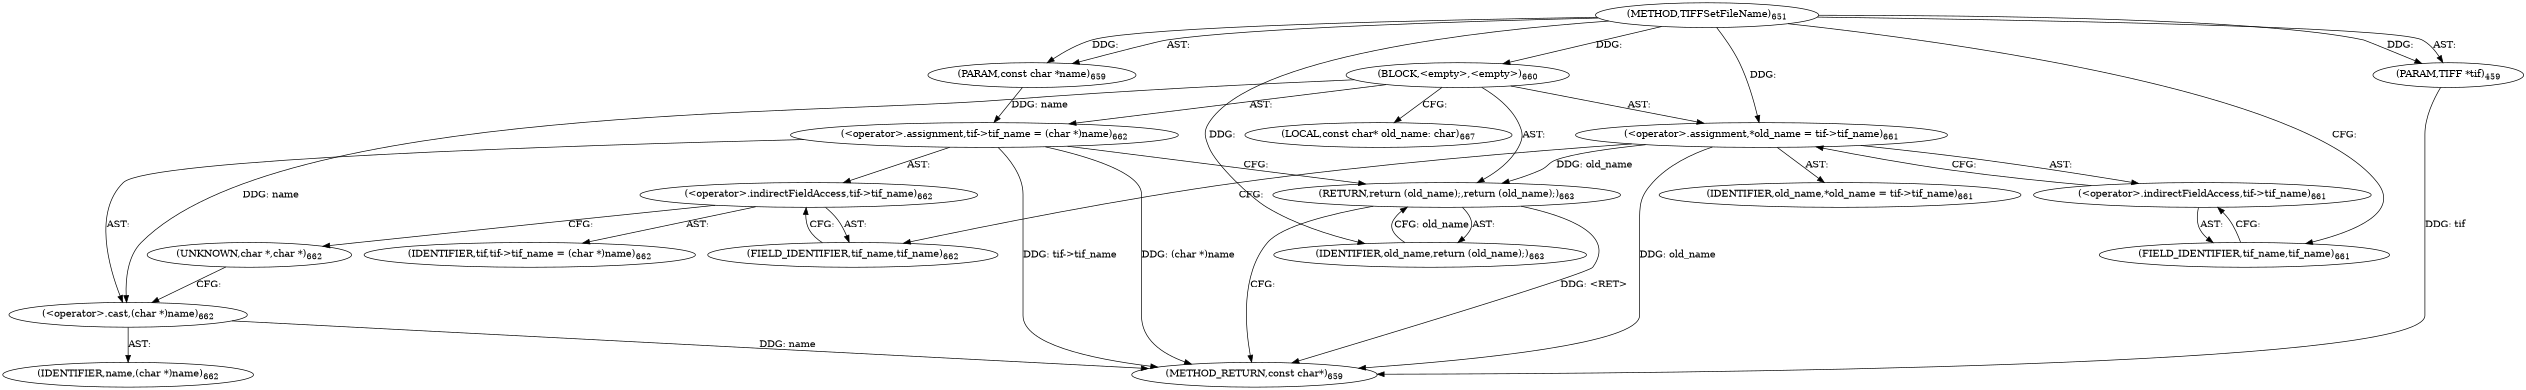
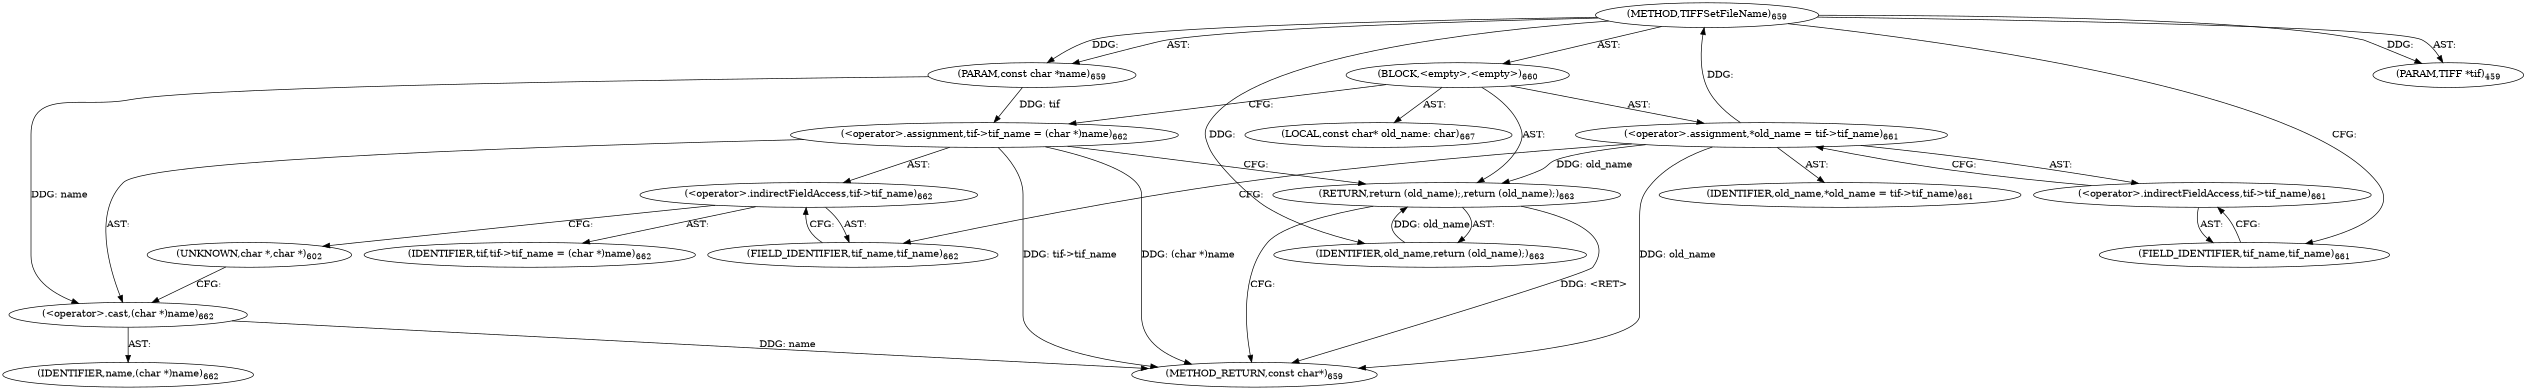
node "(METHOD,TIFFSetFileName)": text "651" -> "659"
edge "(METHOD,TIFFSetFileName)" -> "(BLOCK,<empty>,<empty>)": label "DDG: " -> "AST: "
edge "(METHOD,TIFFSetFileName)" -> "(<operator>.assignment,*old_name = tif->tif_name)": reversed
edge "(PARAM,const char *name)" -> "(<operator>.assignment,tif->tif_name = (char *)name)": label "DDG: name" -> "DDG: tif"
edge "(BLOCK,<empty>,<empty>)" -> "(<operator>.assignment,tif->tif_name = (char *)name)": label "AST: " -> "CFG: "
edge "(BLOCK,<empty>,<empty>)" -> "(LOCAL,const char* old_name: char)": label "CFG: " -> "AST: "
edge "(BLOCK,<empty>,<empty>)" -> "(<operator>.cast,(char *)name)": now "(PARAM,const char *name)" -> "(<operator>.cast,(char *)name)"
edge "(IDENTIFIER,old_name,return (old_name);)" -> "(RETURN,return (old_name);,return (old_name);)": label "CFG: old_name" -> "DDG: old_name"
node "(UNKNOWN,char *,char *)": text "662" -> "602"
edge "(PARAM,TIFF *tif)" -> "(METHOD_RETURN,const char*)": removed, label "DDG: tif"
